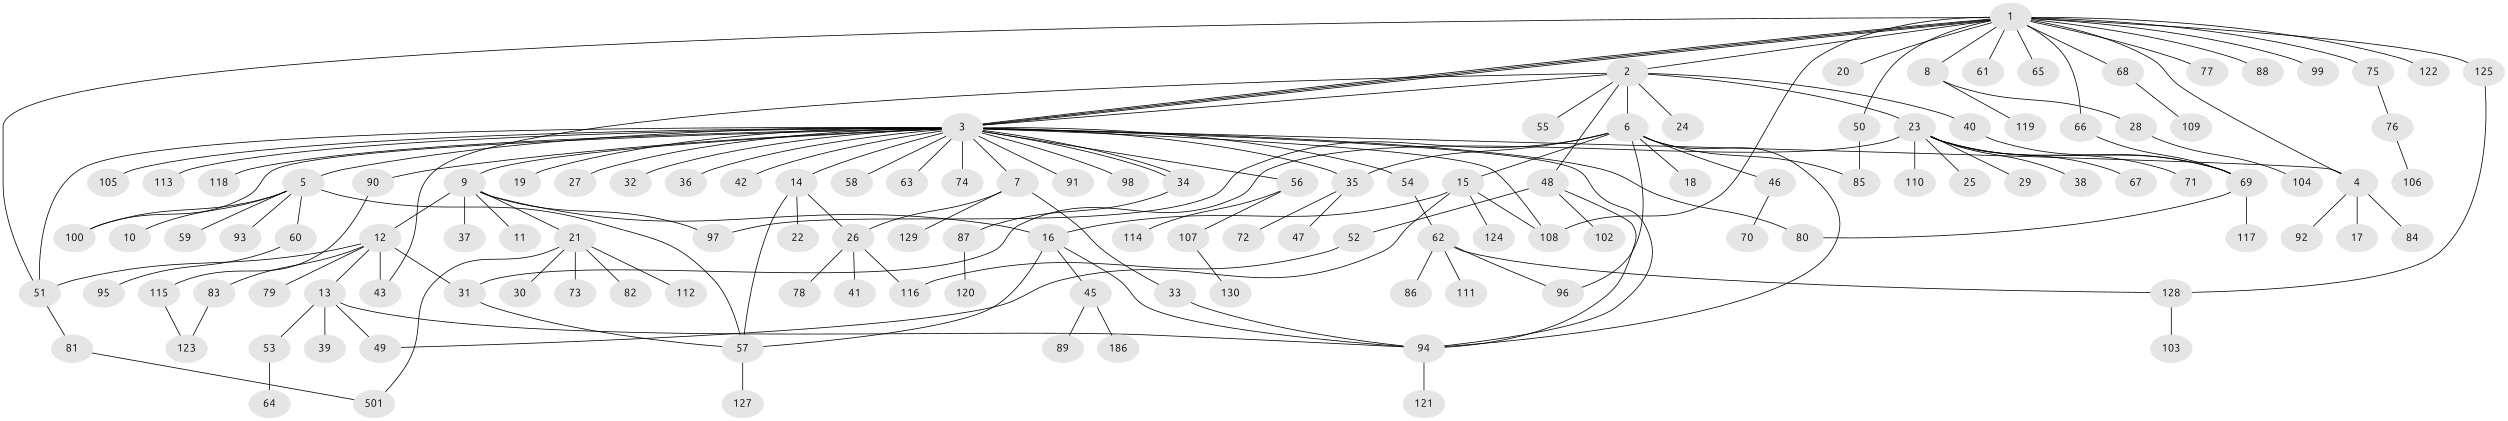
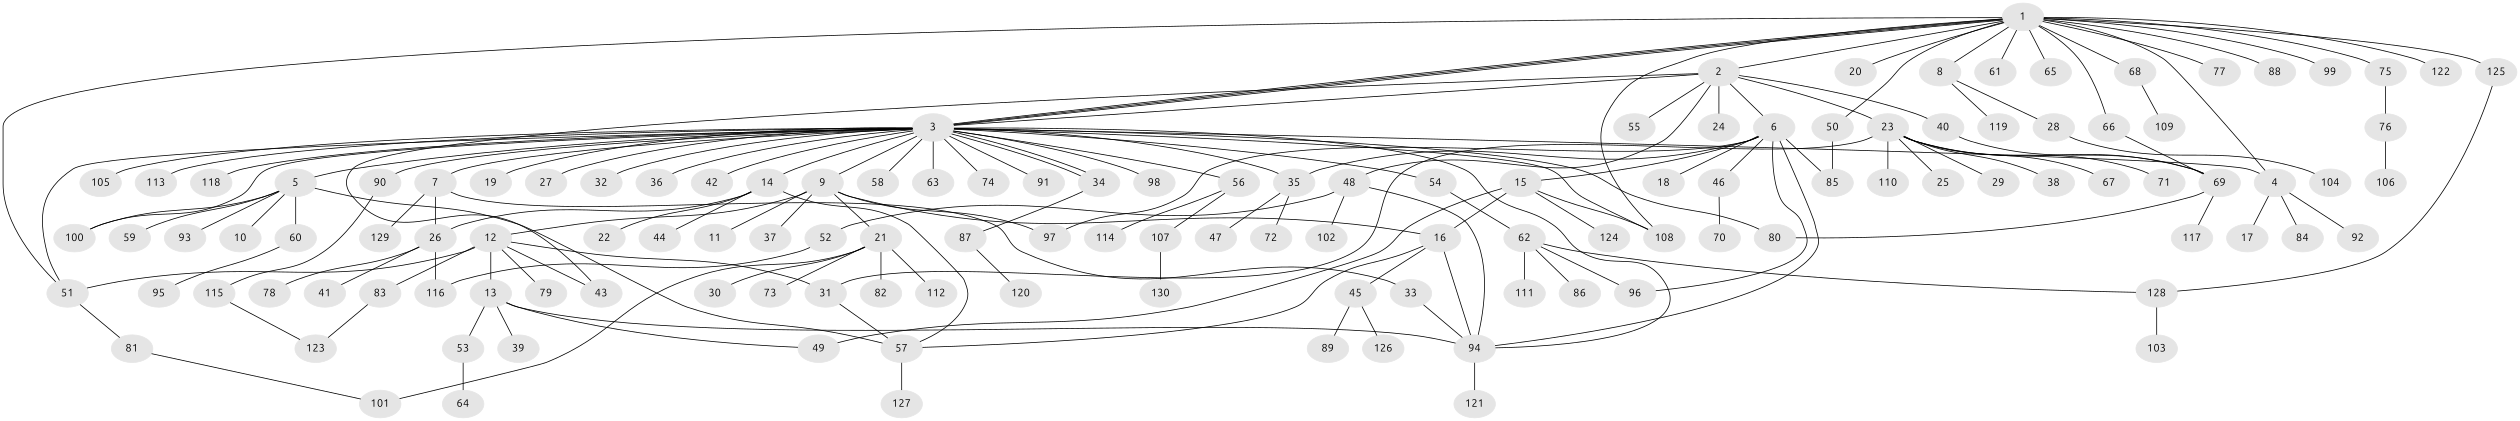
node "44": added
node "186": label "186" -> "126"
node "501": label "501" -> "101"
